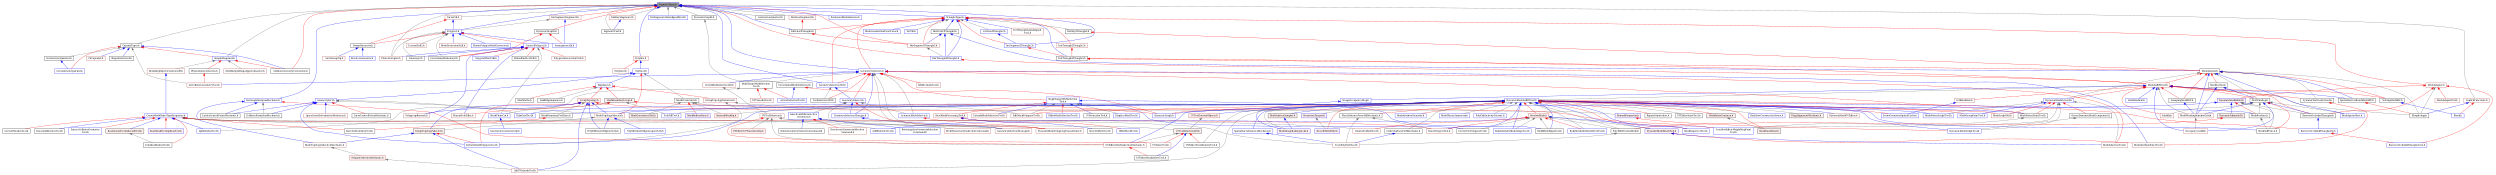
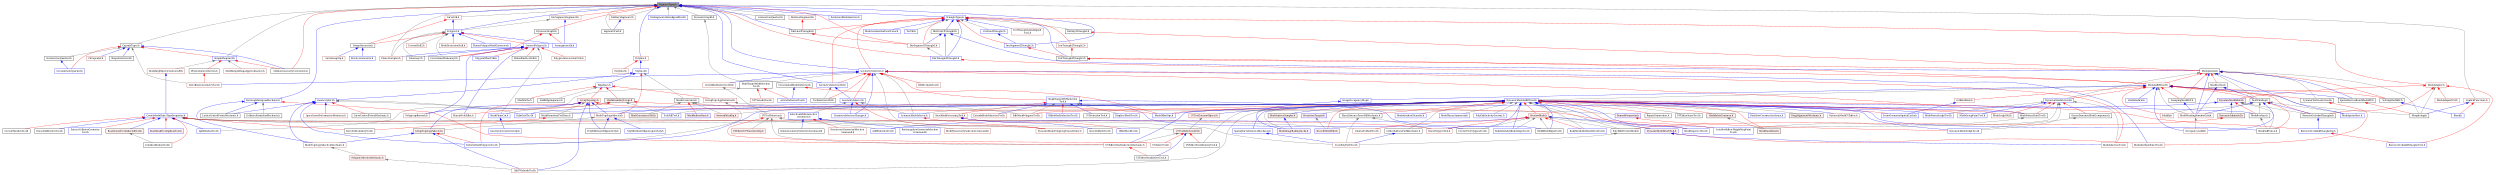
edge "DynamicMeshSelector.h" -> "DynamicMeshAABBTree3.h": added
edge "CollisionPrimitivesMechanic.h" -> "GeometrySet3.h": now "MeshTopologySelectionMechanic.h" -> "GeometrySet3.h"
node "DynamicGraph.h": label "DynamicGraph.h" -> "MeshOffsetOps.h"
node "GeometrySelectionManager.h": removed
